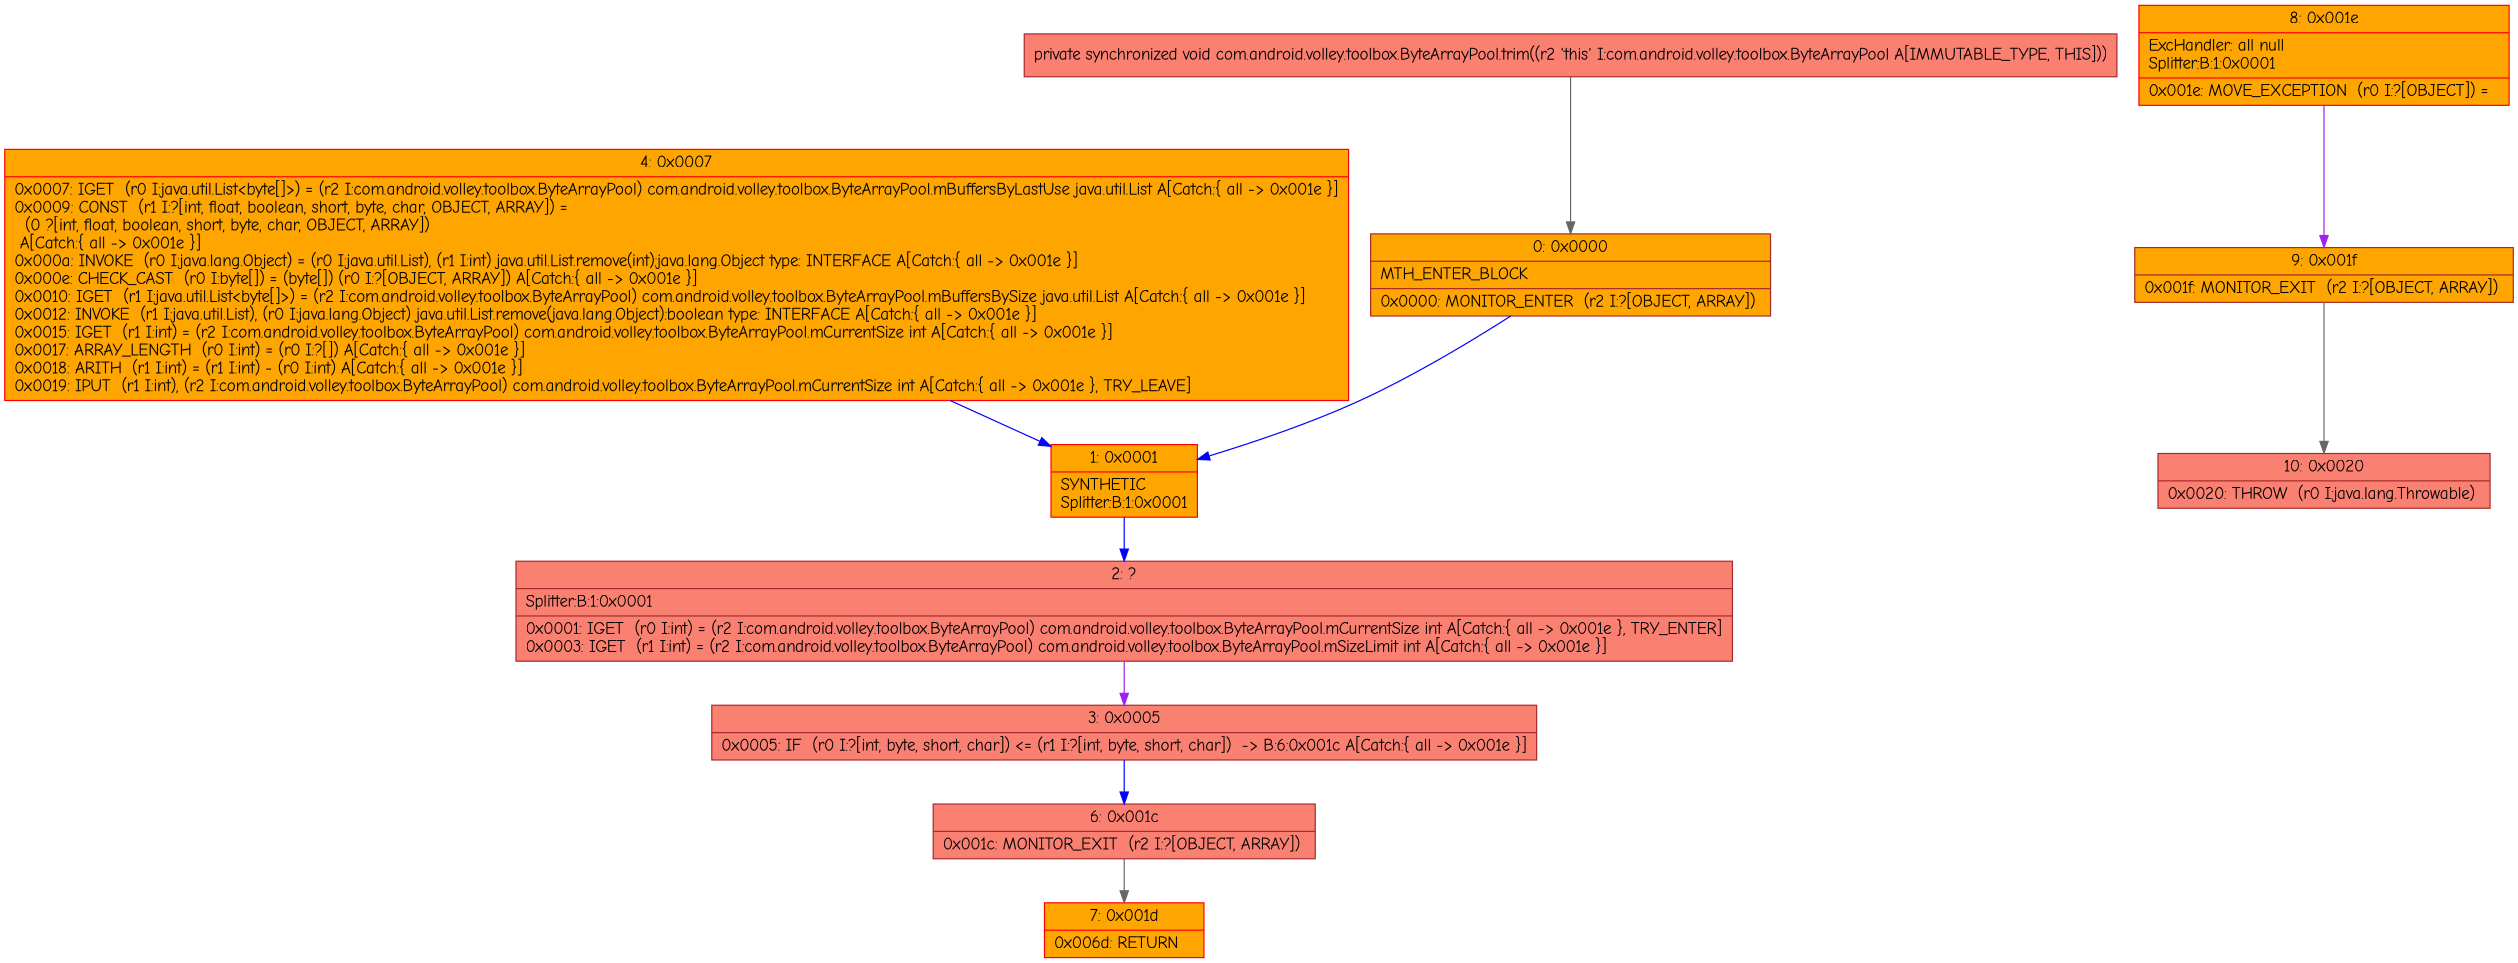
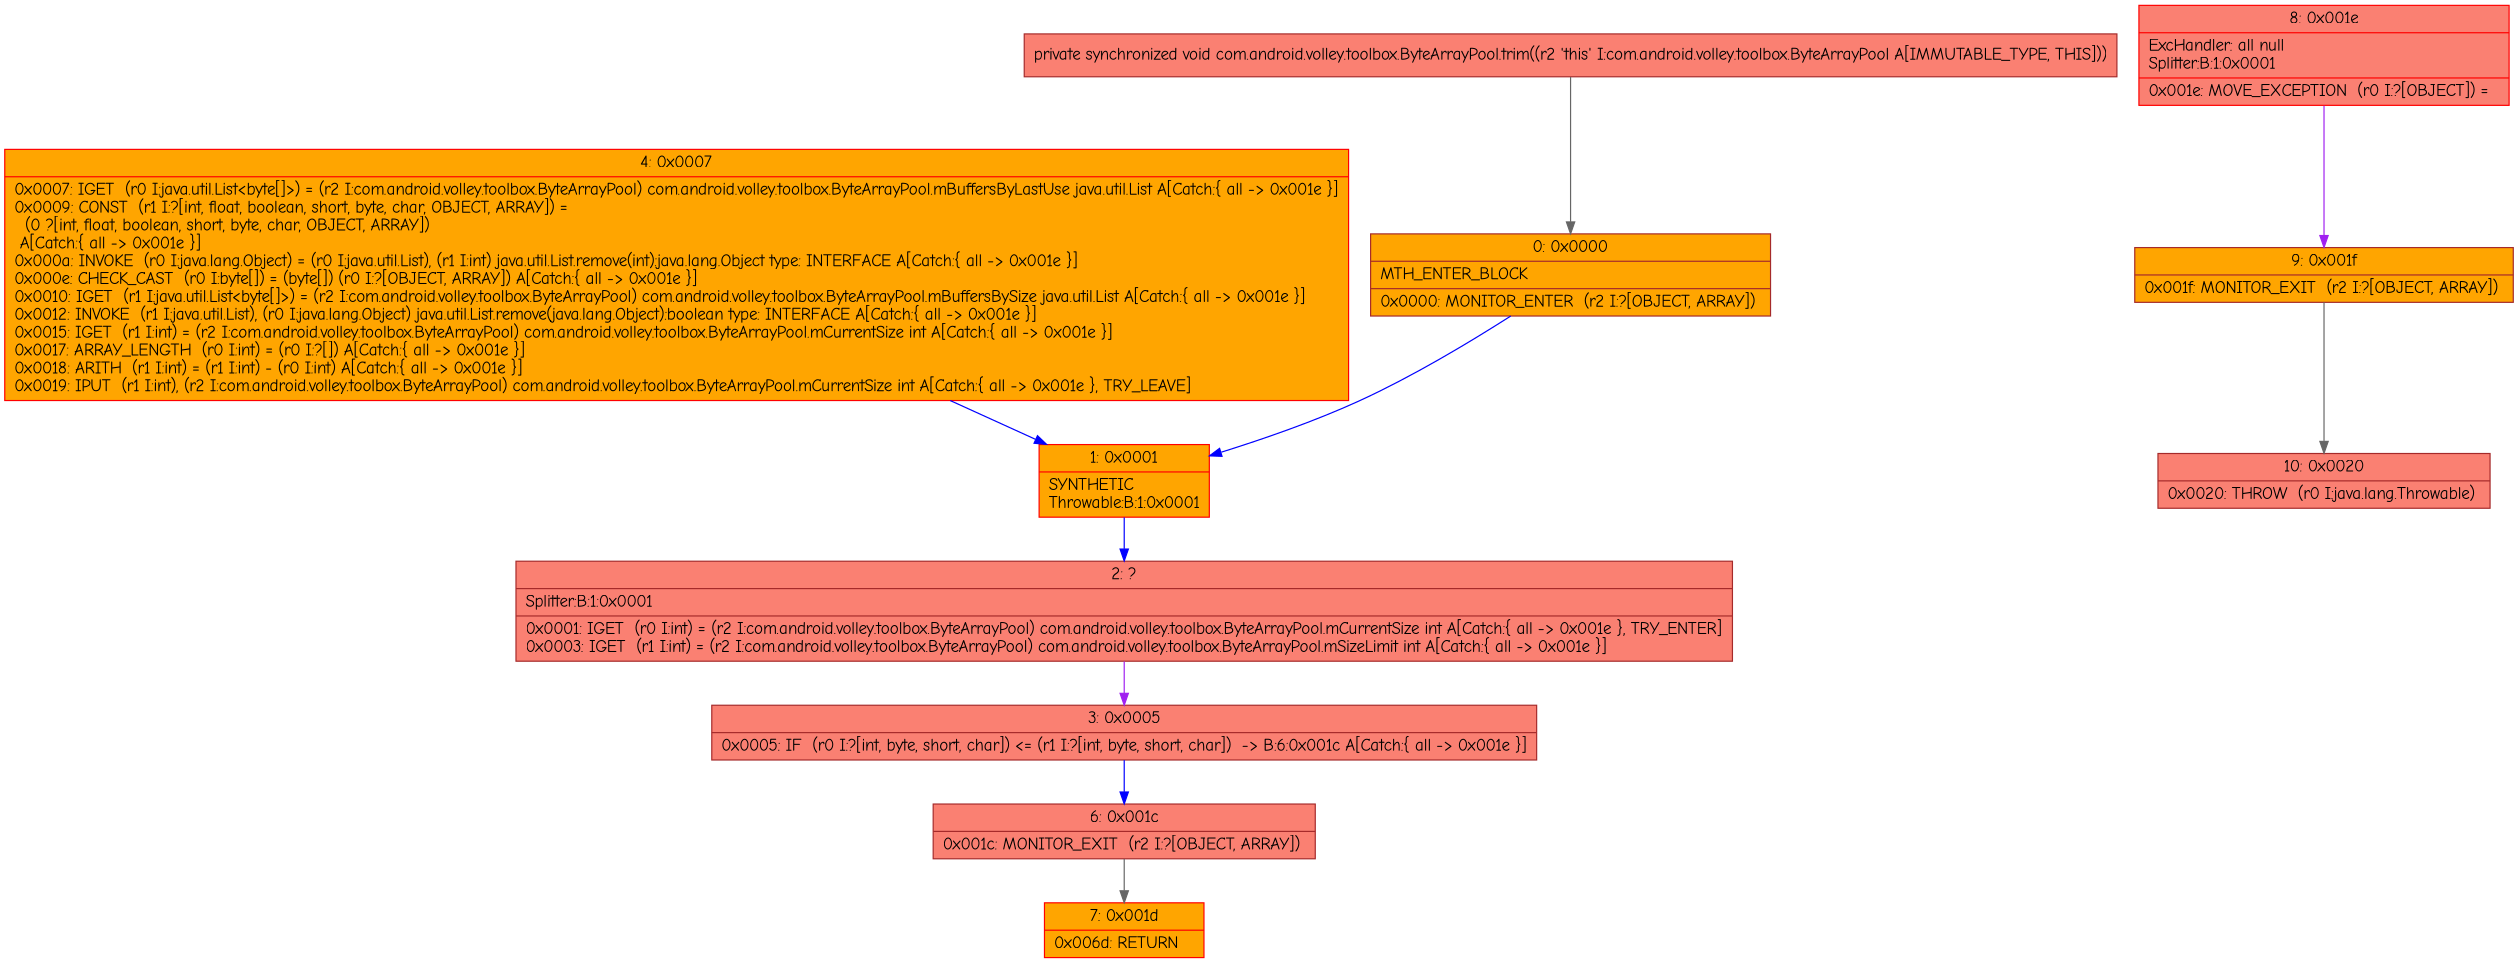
node "8: 0x001e": fillcolor orange -> salmon
node "1: 0x0001": text "Splitter:B:1:0x0001" -> "Throwable:B:1:0x0001"
